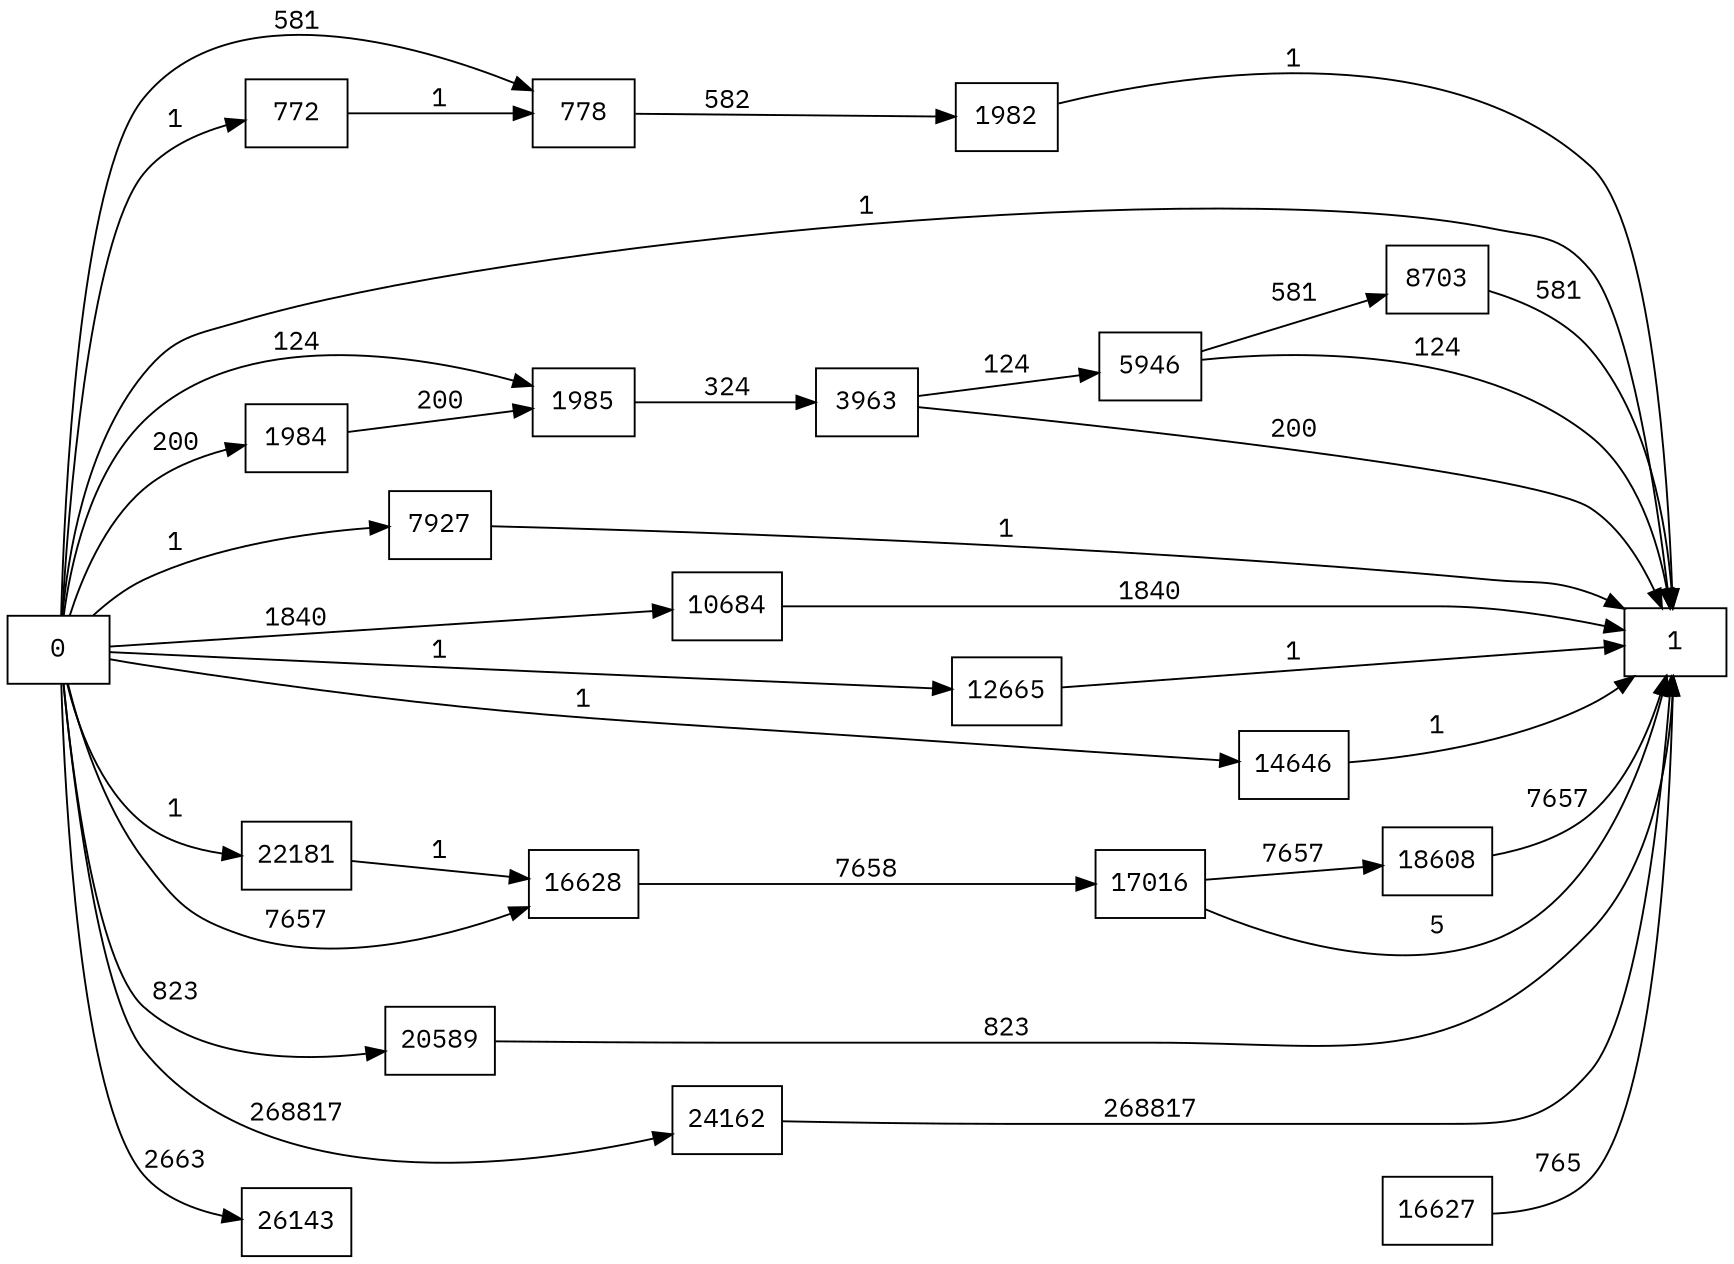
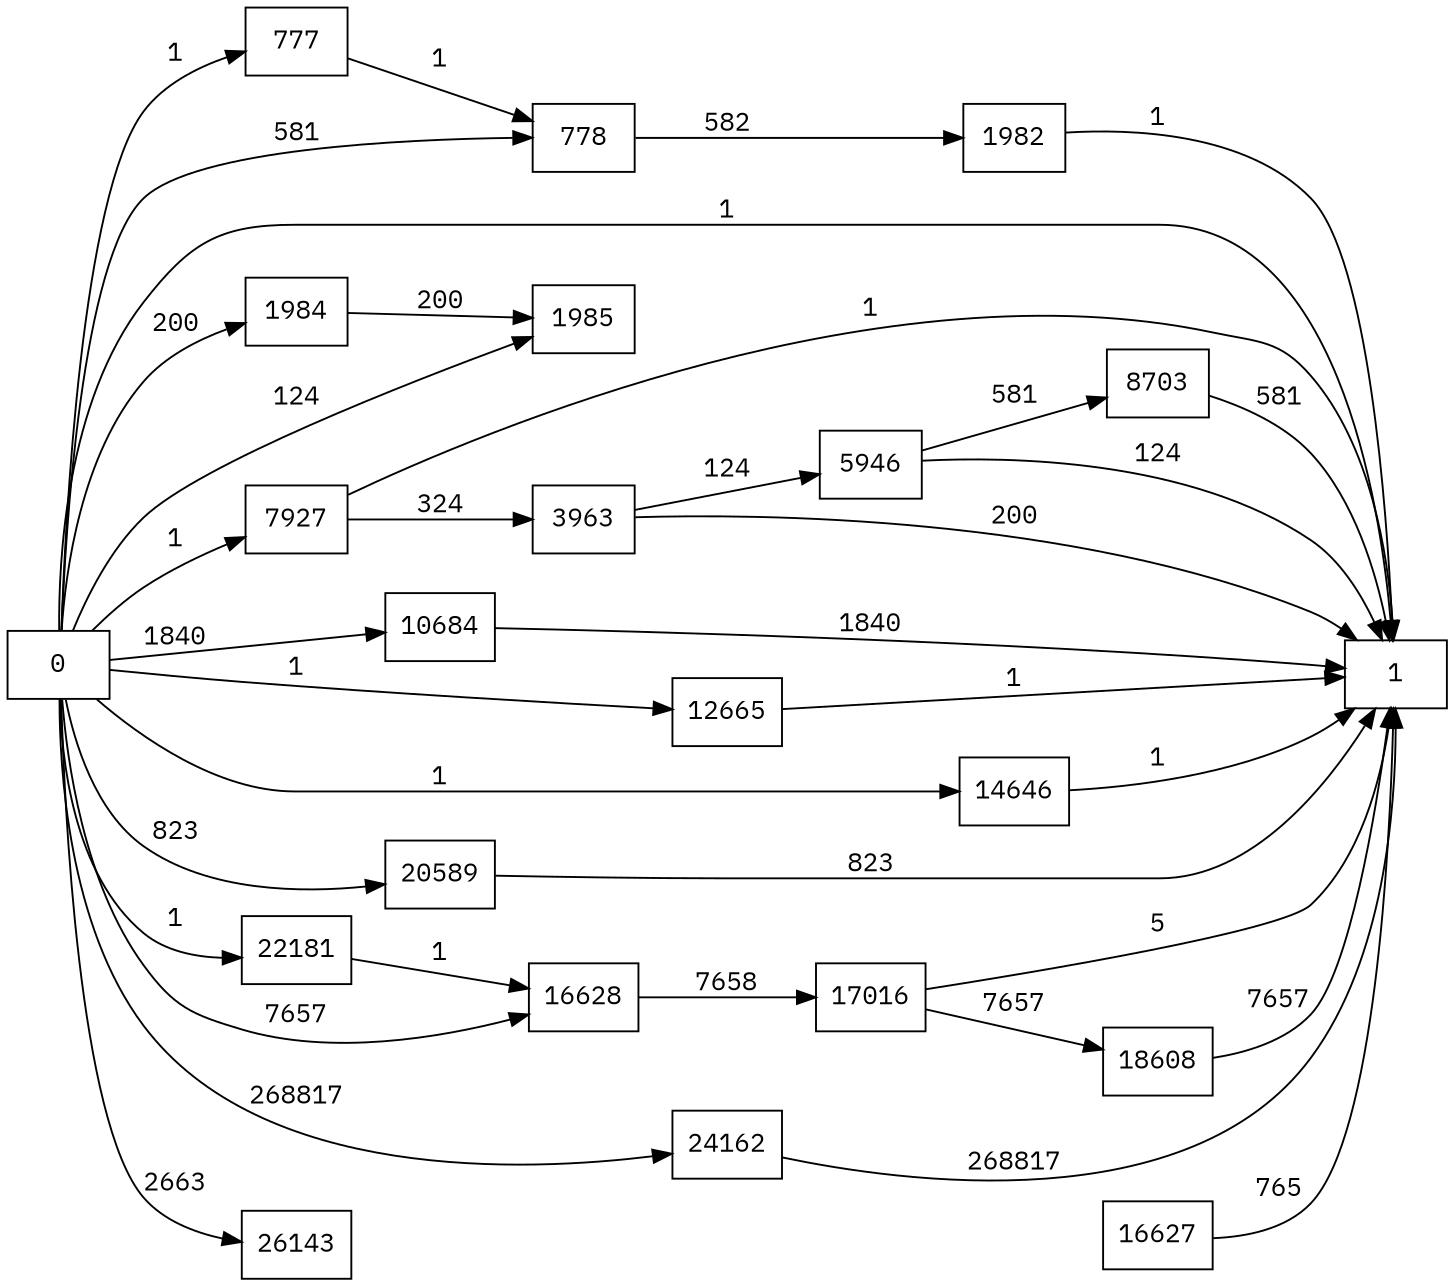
node "772": label "772" -> "777"
edge "1985" -> "3963": now "7927" -> "3963"
